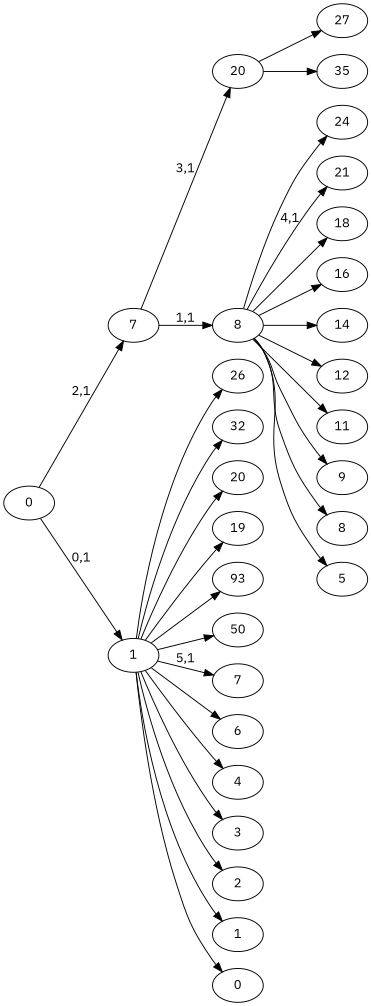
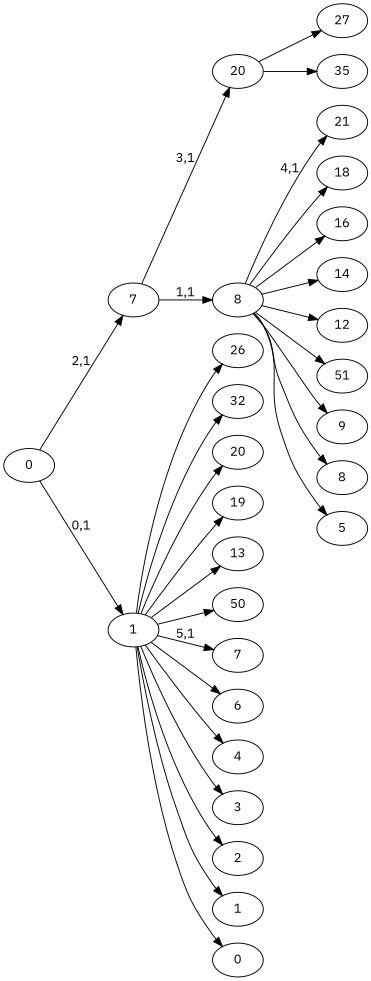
node "24": removed
node "11": label "11" -> "51"
node "93": label "93" -> "13"
